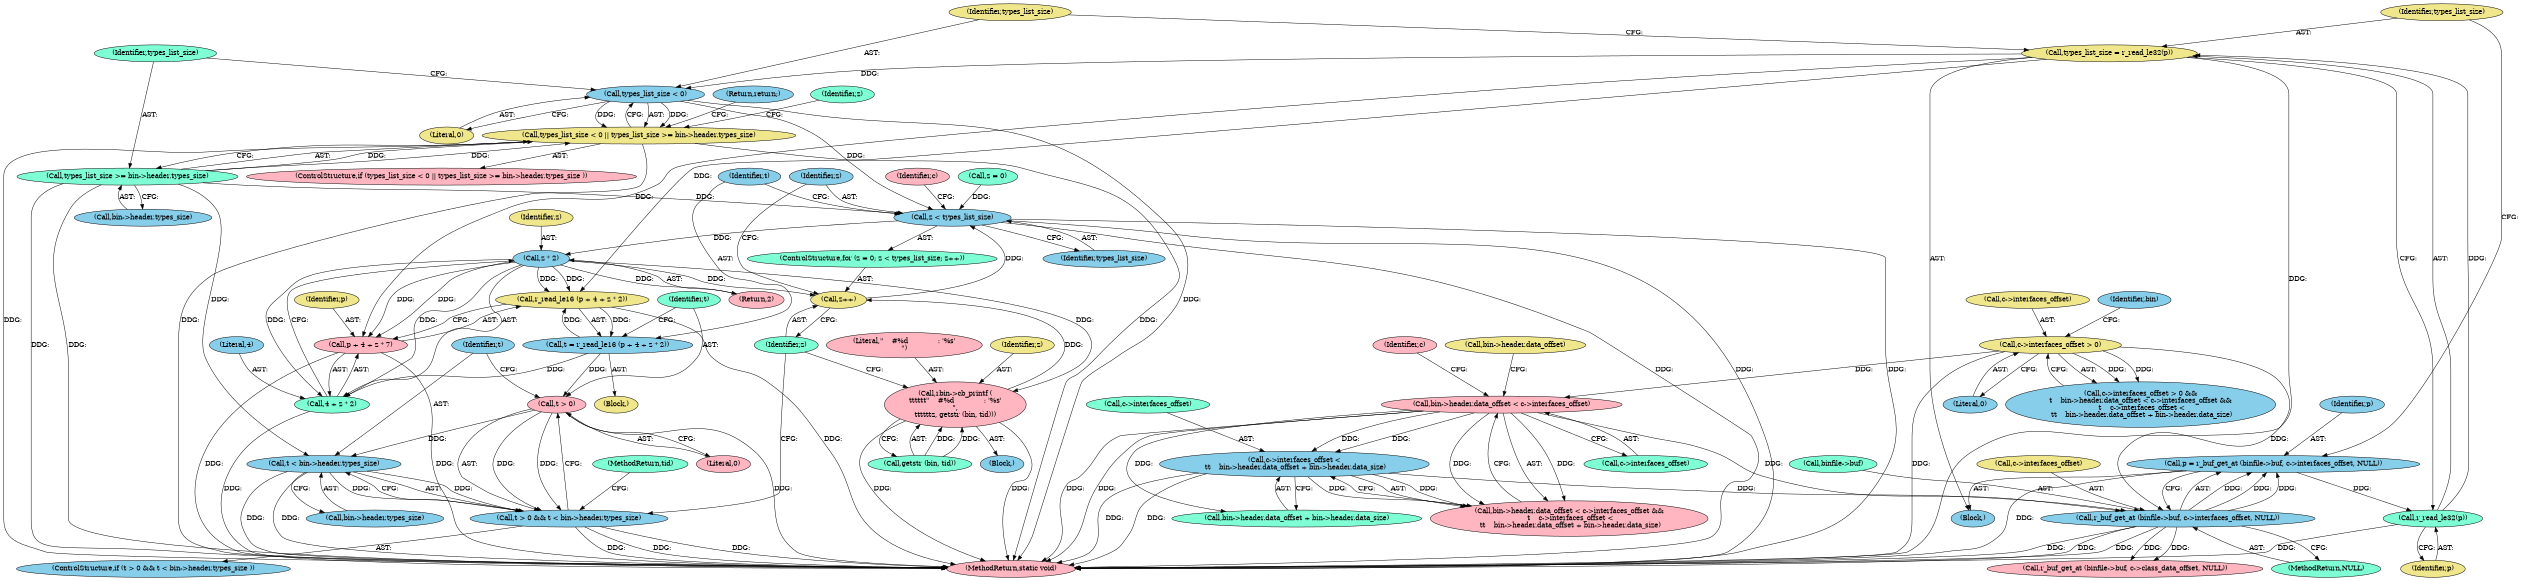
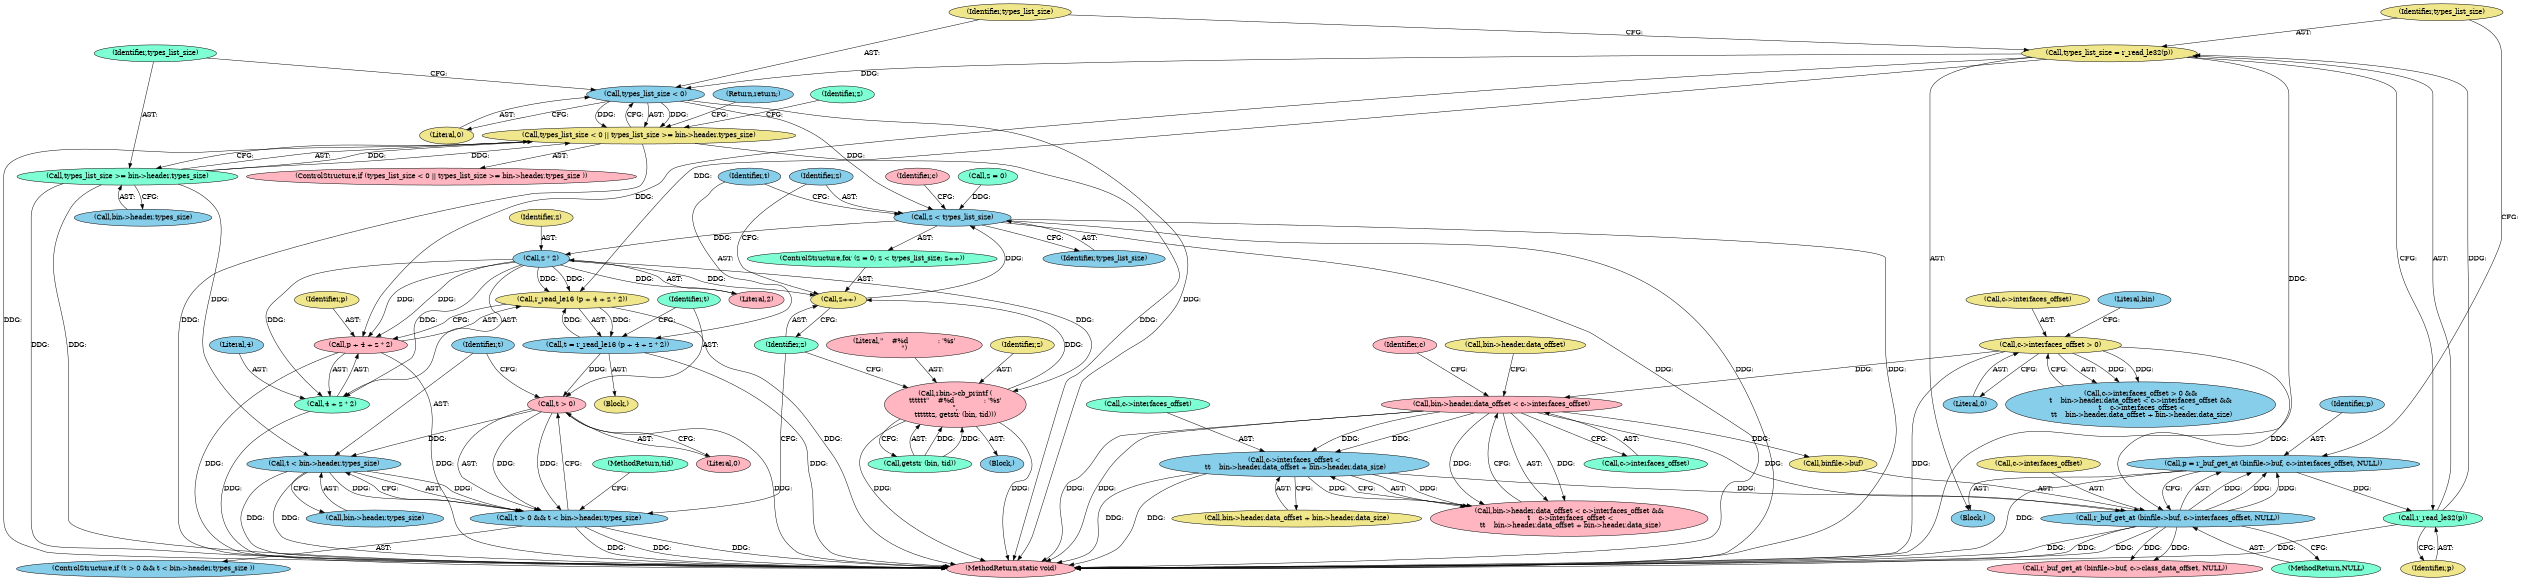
edge "(Call,types_list_size >= bin->header.types_size)" -> "(Call,z < types_list_size)": removed, label "DDG:"
edge "(Call,4 + z * 2)" -> "(Call,z * 2)": removed, label "CFG:"
node "(Return,2)": label "(Return,2)" -> "(Literal,2)"
node "(Identifier,bin)": label "(Identifier,bin)" -> "(Literal,bin)"
node "(Call,p + 4 + z * 7)": label "(Call,p + 4 + z * 7)" -> "(Call,p + 4 + z * 2)"
edge "(Call,t = r_read_le16 (p + 4 + z * 2))" -> "(Call,4 + z * 2)": now "(Call,t = r_read_le16 (p + 4 + z * 2))" -> "(MethodReturn,static void)"
edge "(Call,bin->header.data_offset < c->interfaces_offset)" -> "(Call,bin->header.data_offset + bin->header.data_size)": now "(Call,bin->header.data_offset < c->interfaces_offset)" -> "(Call,binfile->buf)"
node "(Call,binfile->buf)": fillcolor aquamarine -> khaki
node "(Call,bin->header.data_offset + bin->header.data_size)": fillcolor aquamarine -> khaki
